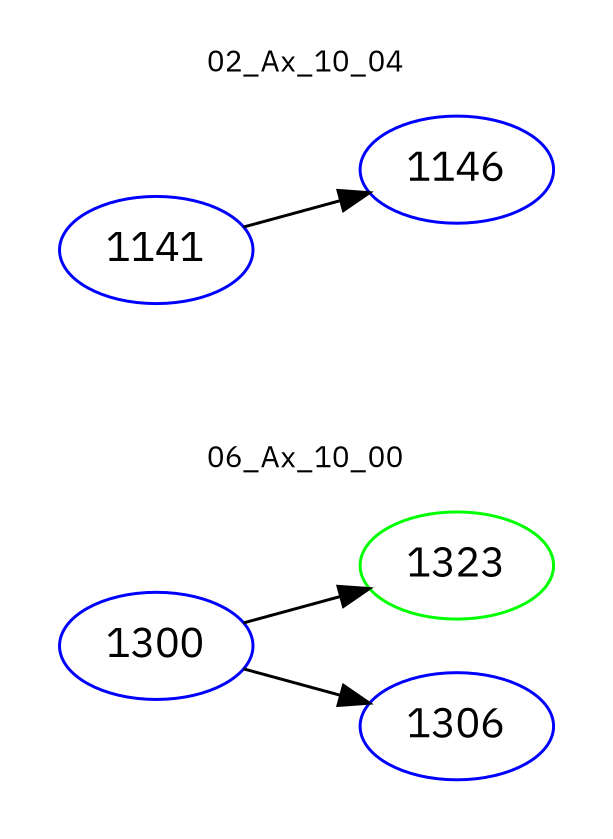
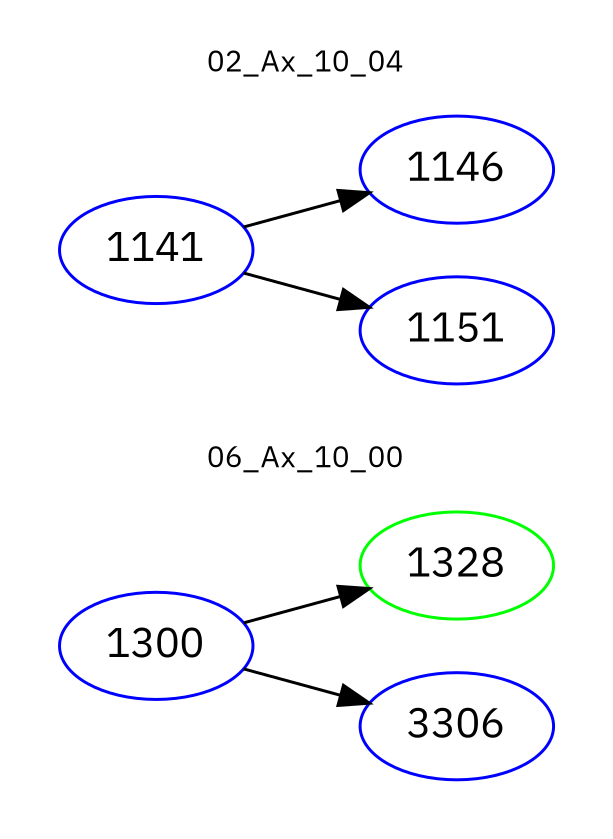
node "1151": added
node "1323": label "1323" -> "1328"
node "1306": label "1306" -> "3306"
